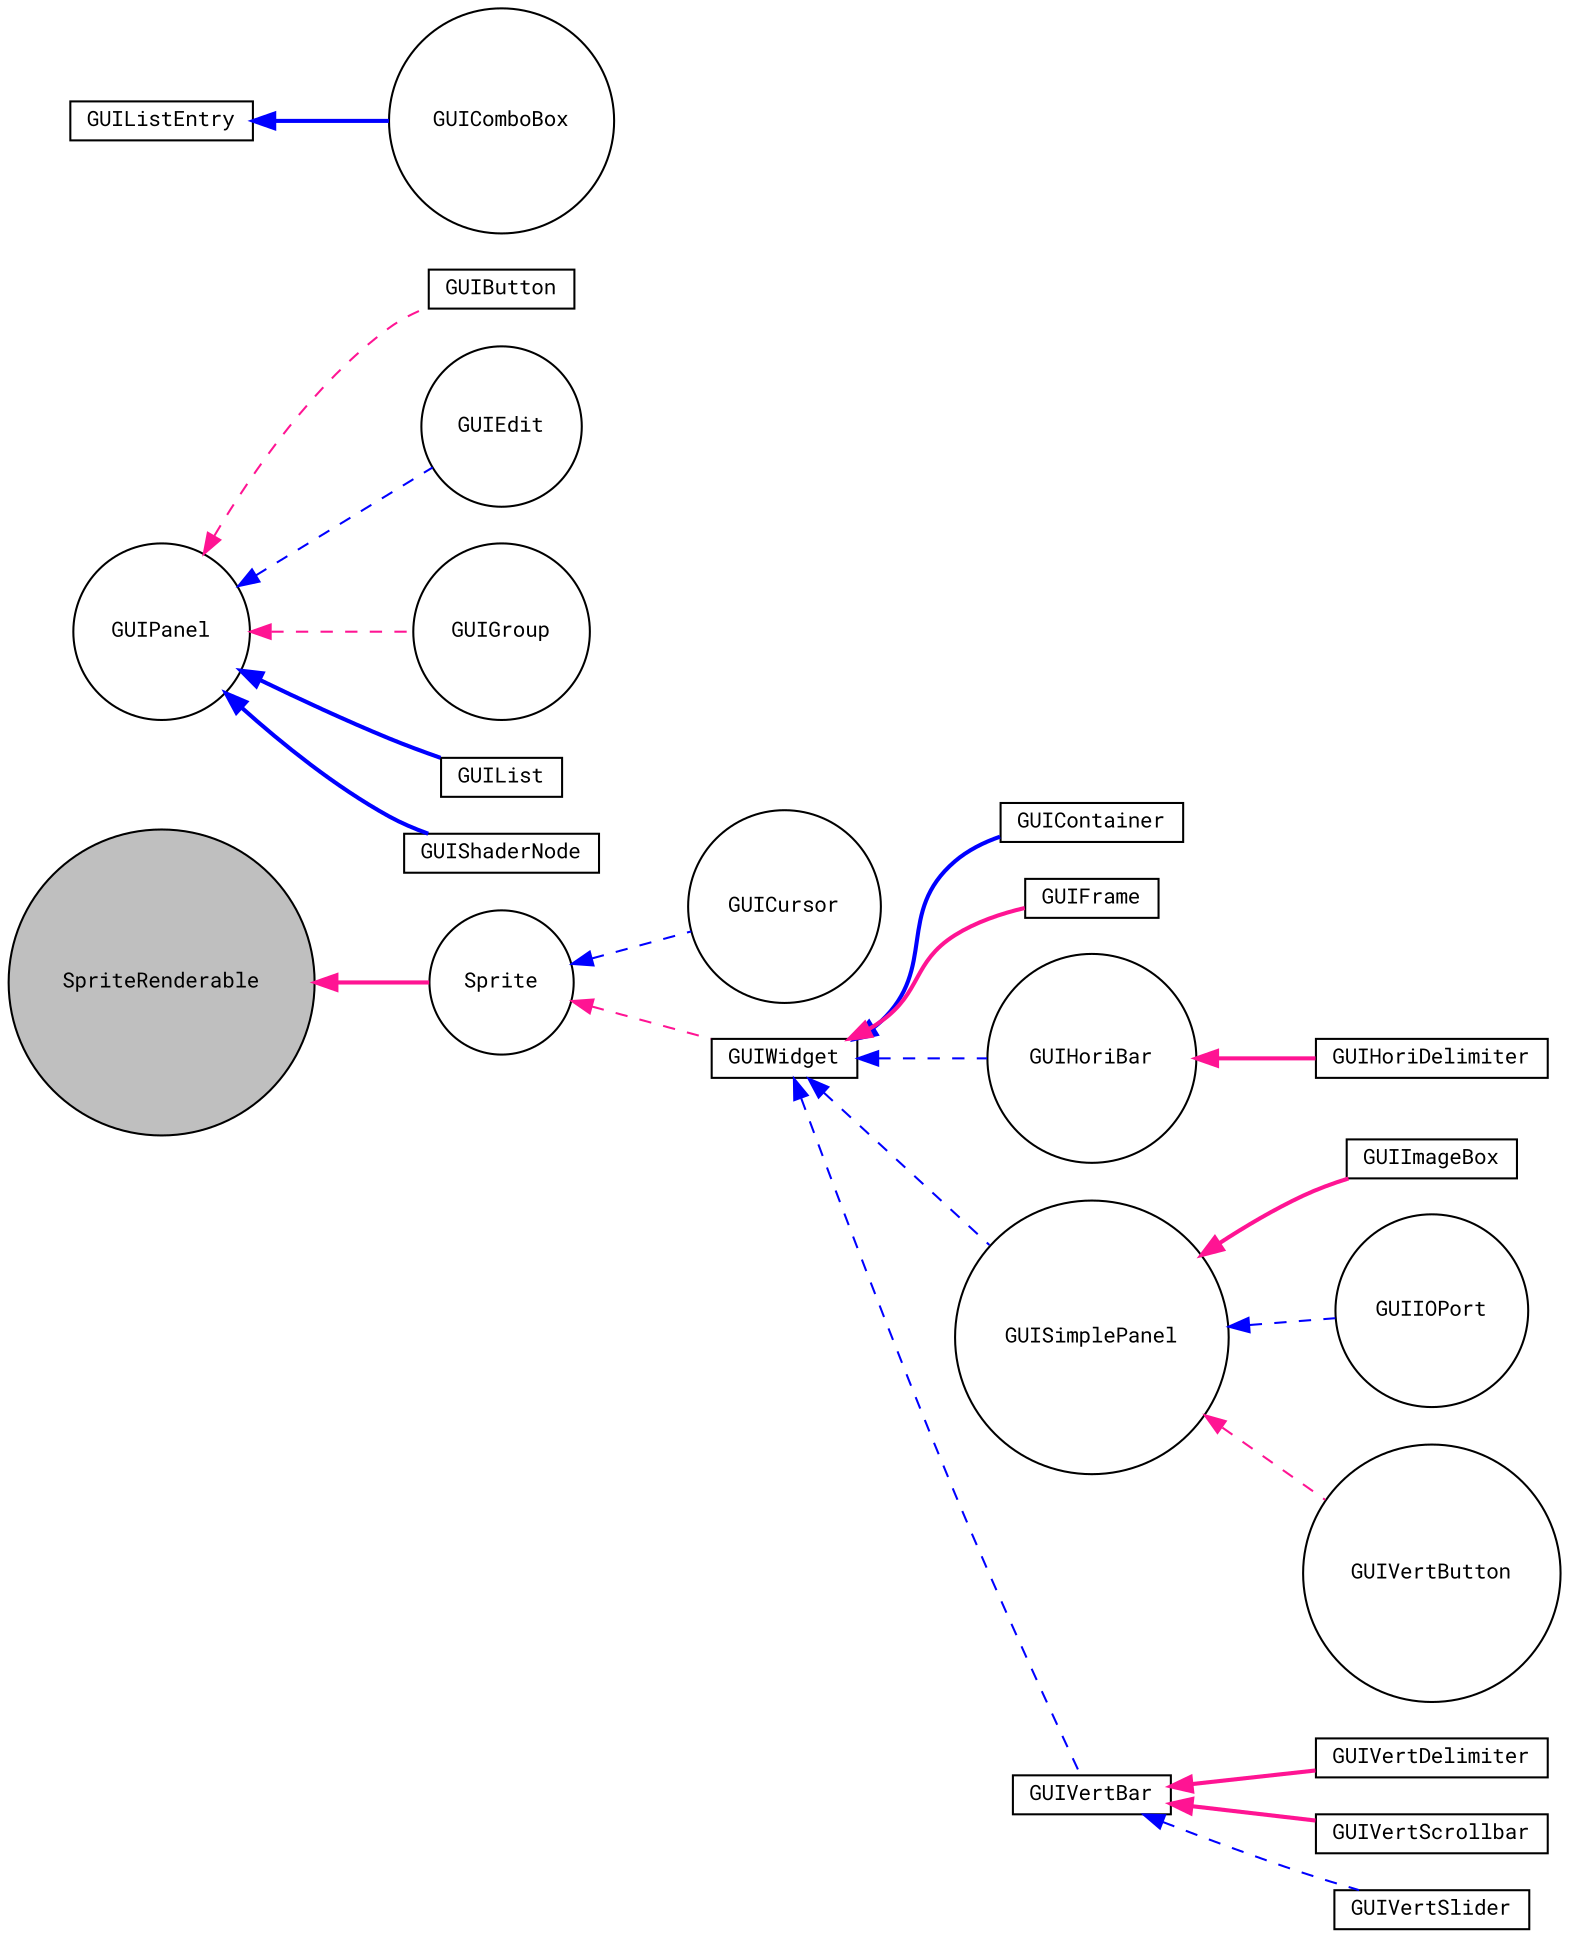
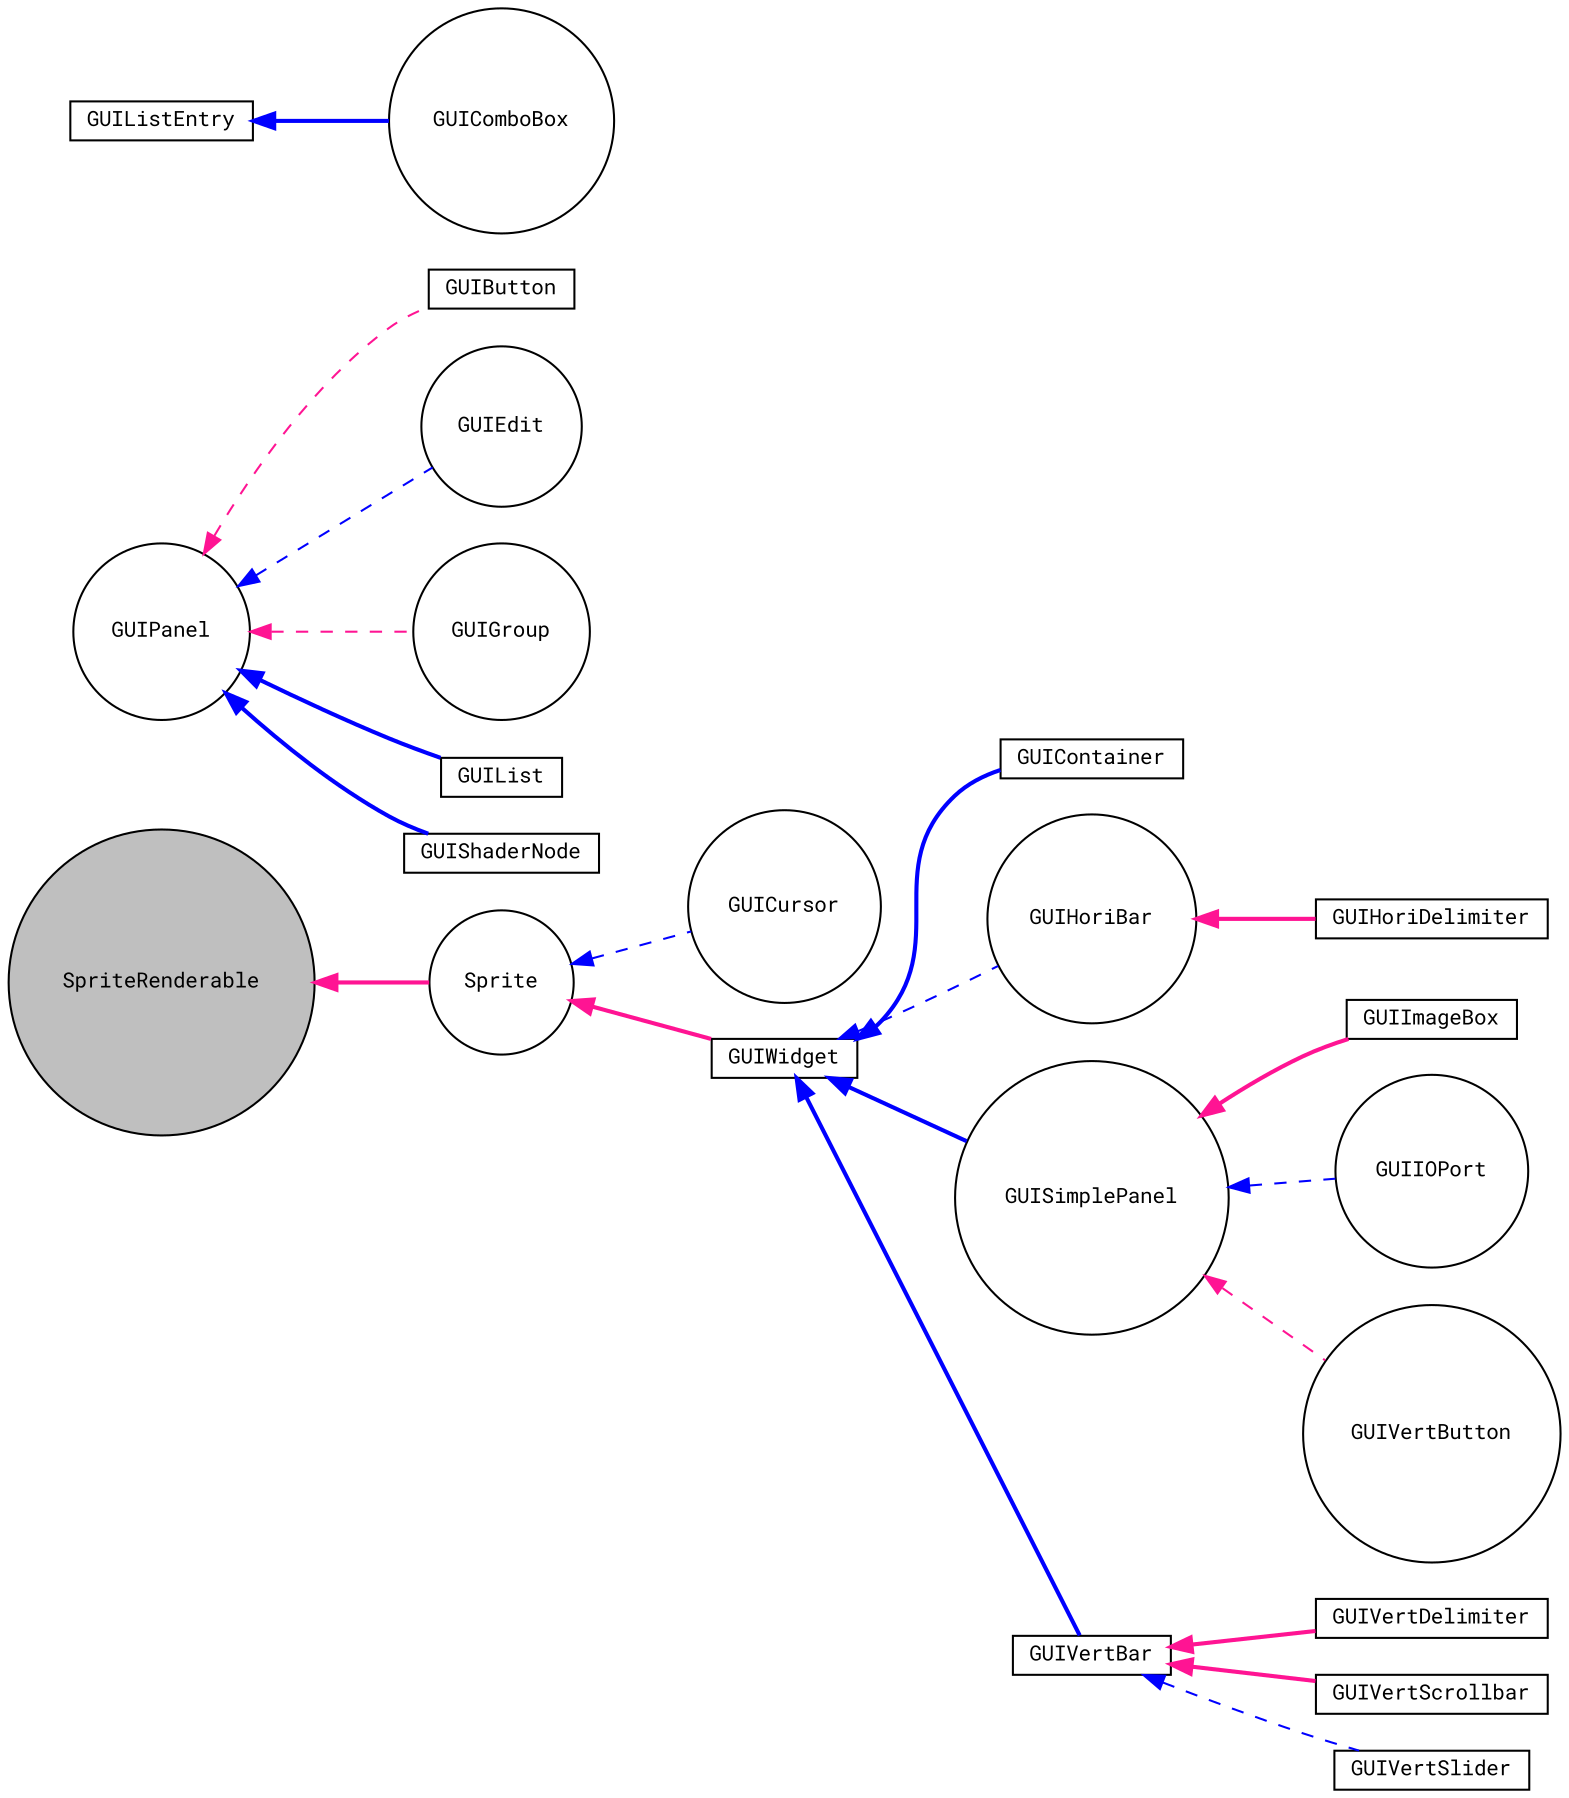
node "GUIFrame": removed
edge "GUIWidget" -> "Sprite": style dashed -> bold
edge "GUISimplePanel" -> "GUIWidget": style dashed -> bold
edge "GUIVertBar" -> "GUIWidget": style dashed -> bold
